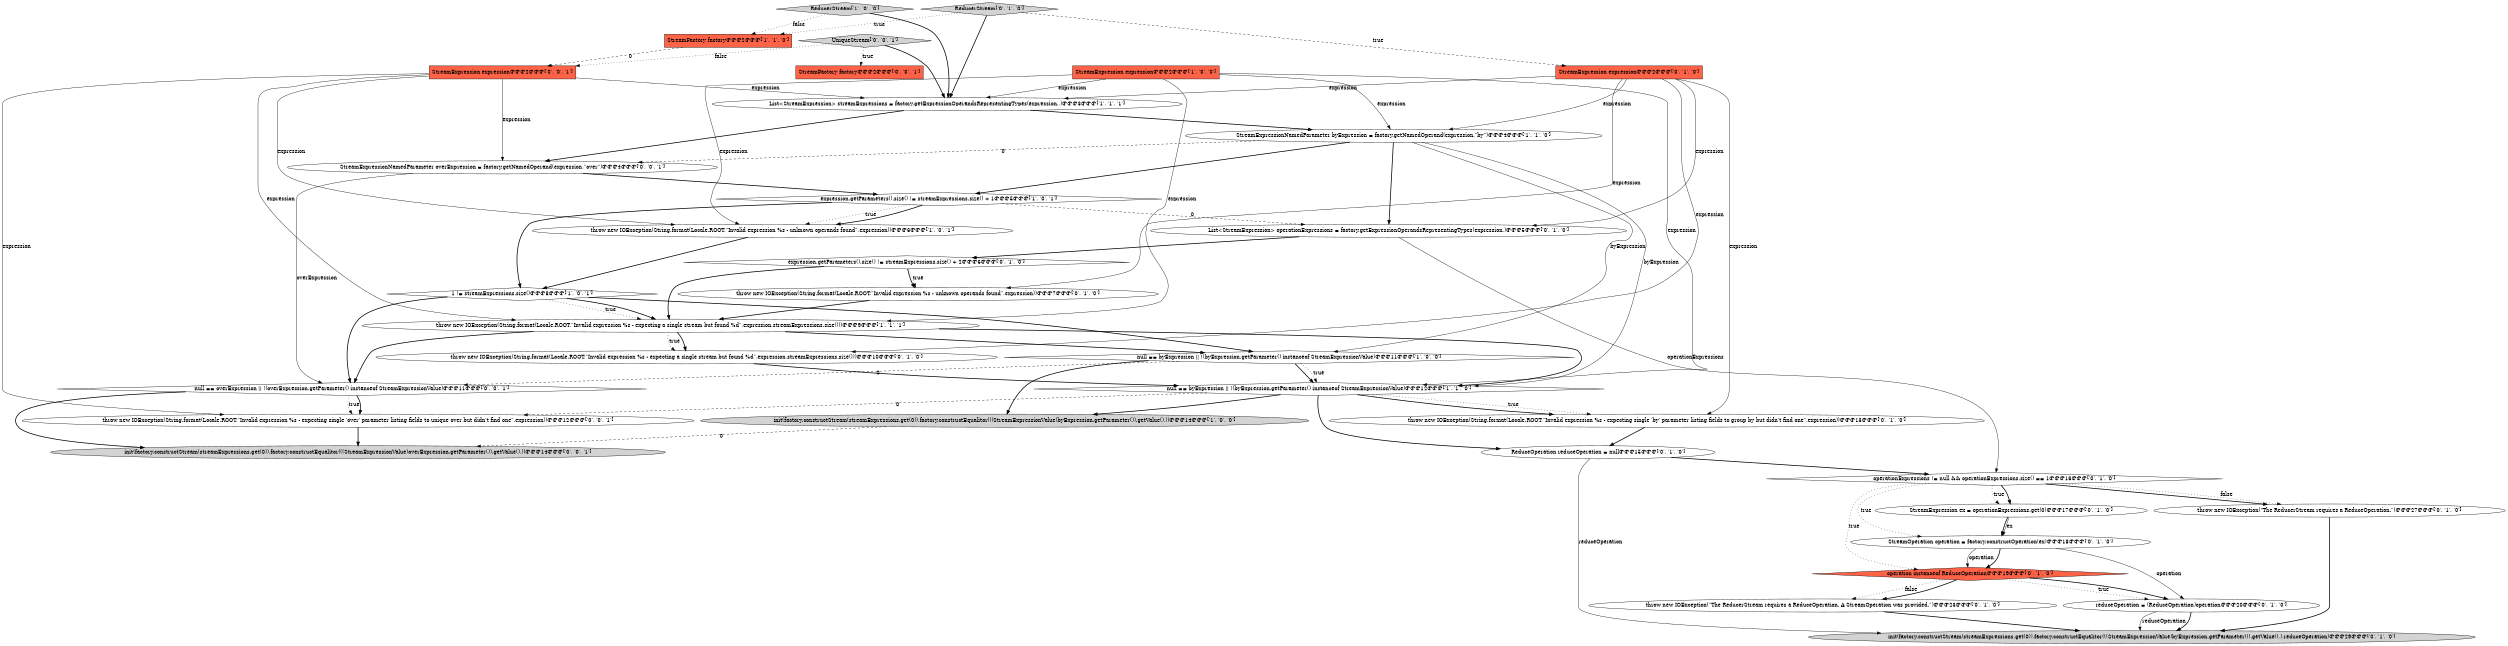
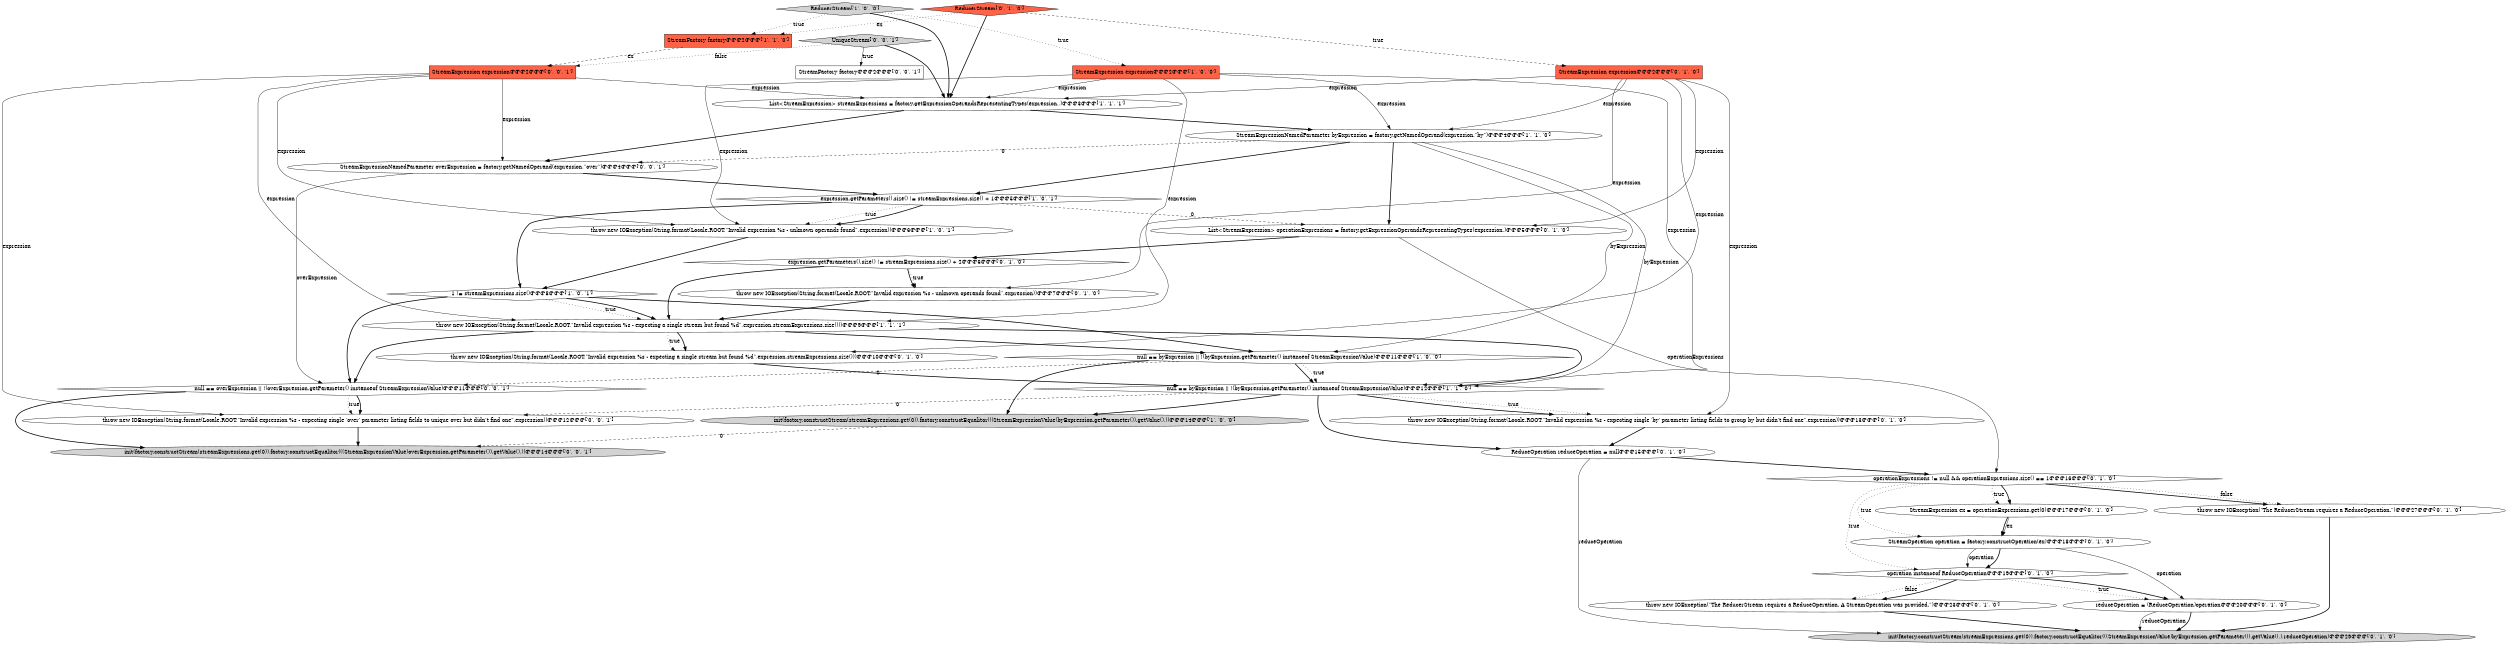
node "ReducerStream['0', '1', '0']": fillcolor lightgray -> tomato
edge "ReducerStream['1', '0', '0']" -> "StreamFactory factory@@@2@@@['1', '1', '0']": label "false" -> "true"
edge "ReducerStream['0', '1', '0']" -> "StreamFactory factory@@@2@@@['1', '1', '0']": label "true" -> "ex"
edge "ReducerStream['1', '0', '0']" -> "StreamExpression expression@@@2@@@['1', '0', '0']": added, label "true"
edge "UniqueStream['0', '0', '1']" -> "StreamFactory factory@@@2@@@['0', '0', '1']": style dotted -> solid
edge "StreamFactory factory@@@2@@@['1', '1', '0']" -> "StreamExpression expression@@@2@@@['0', '0', '1']": label "0" -> "ex"
node "StreamFactory factory@@@2@@@['0', '0', '1']": fillcolor tomato -> white
node "operation instanceof ReduceOperation@@@19@@@['0', '1', '0']": fillcolor tomato -> white
